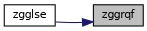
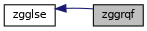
edge "zgglse" -> "zggrqf": reversed
